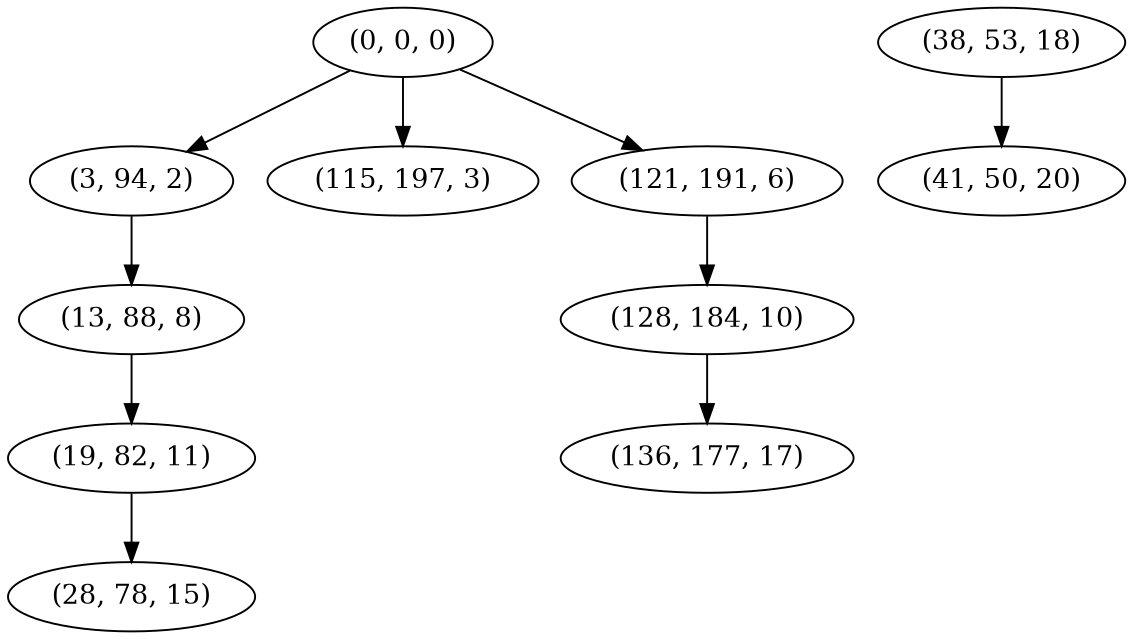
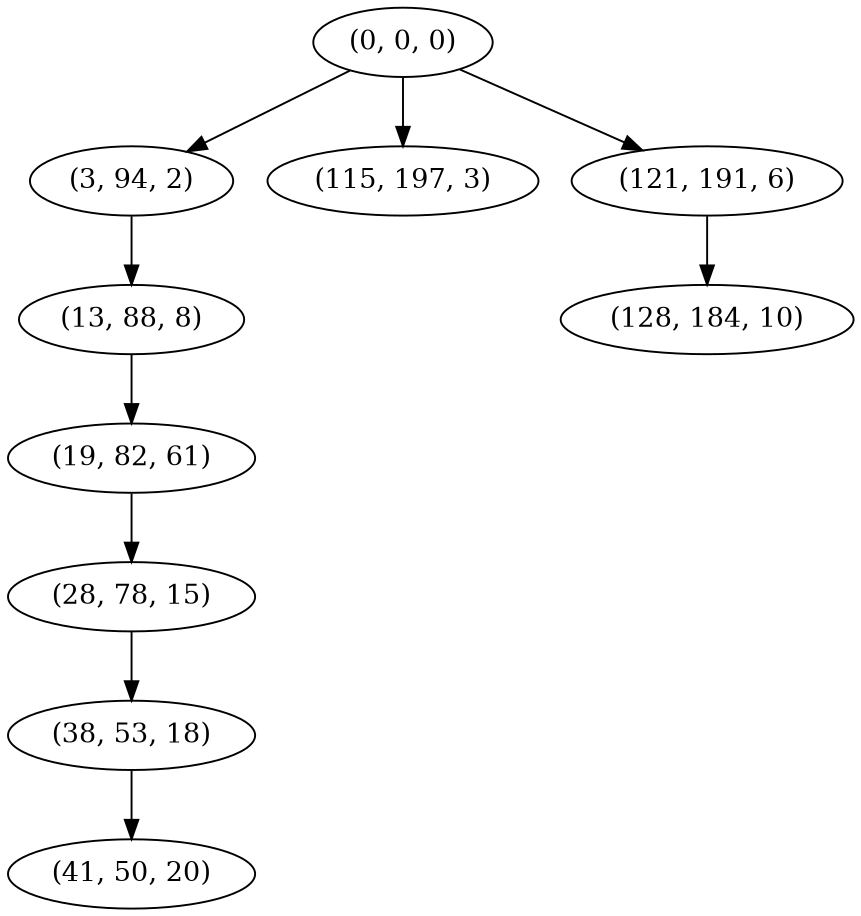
node "(19, 82, 11)": label "(19, 82, 11)" -> "(19, 82, 61)"
node "(136, 177, 17)": removed
edge "(28, 78, 15)" -> "(38, 53, 18)": added
